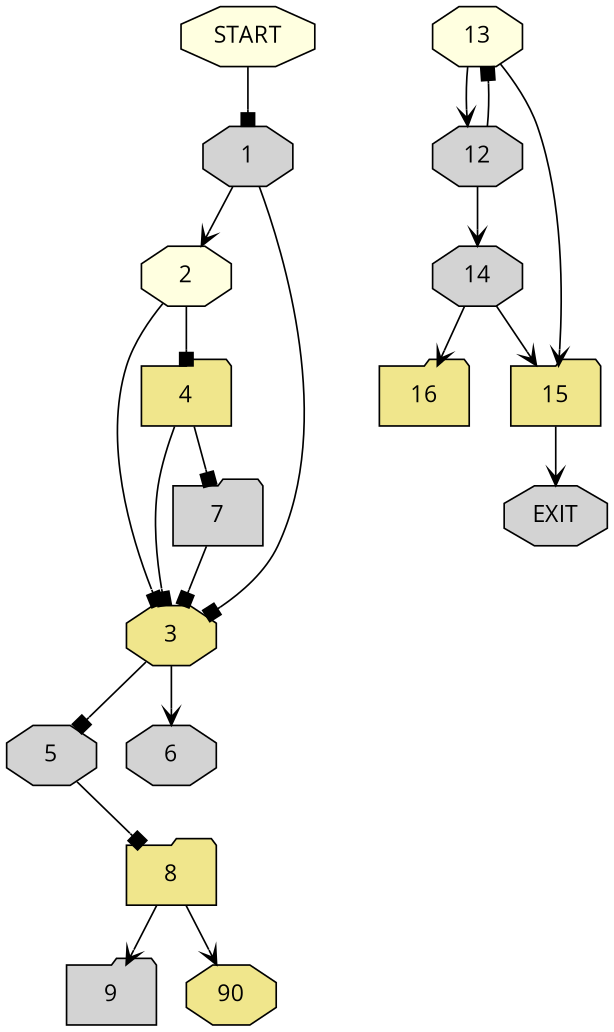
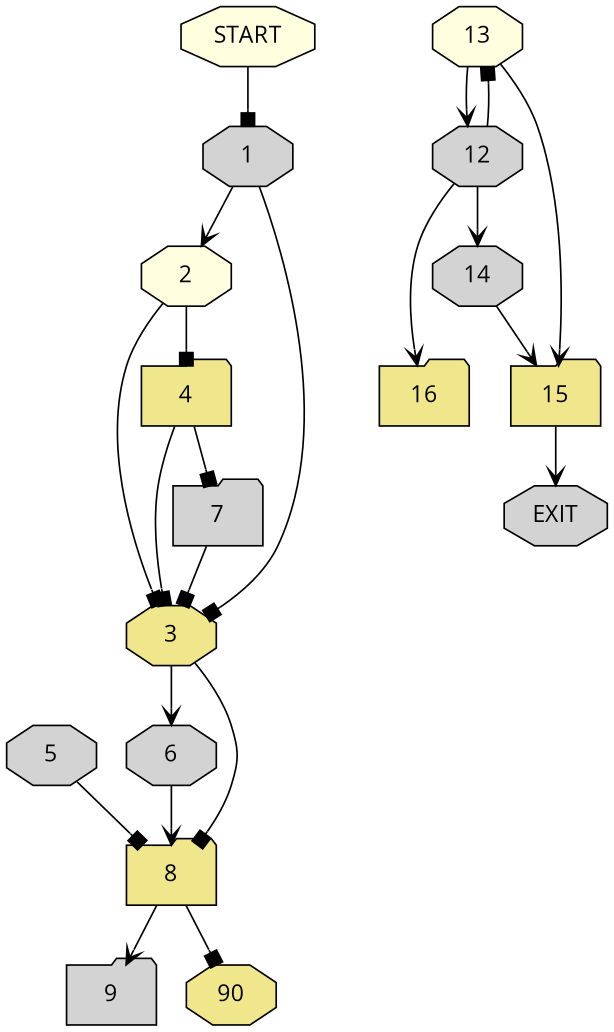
edge "14" -> "16": now "12" -> "16"
edge "3" -> "5": now "3" -> "8"
edge "6" -> "8": added
edge "8" -> "90": arrowhead vee -> box
